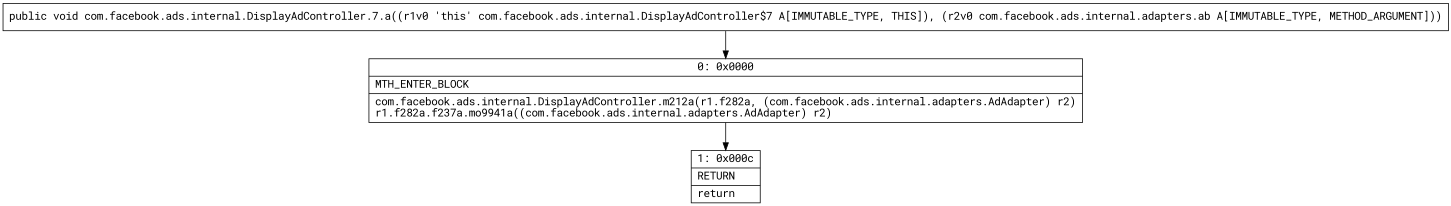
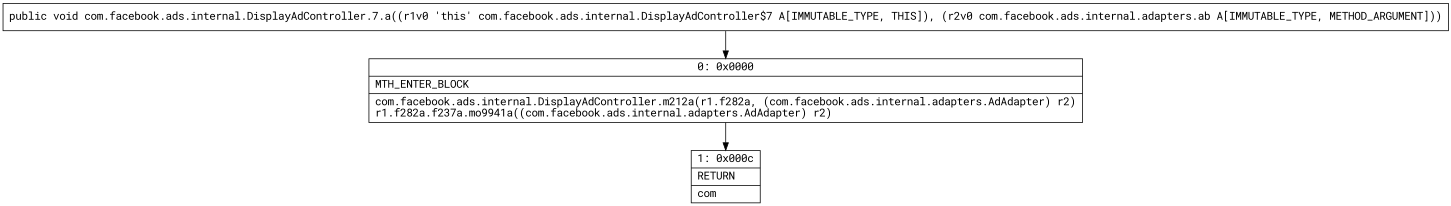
node "1: 0x000c": text "return" -> "com"
